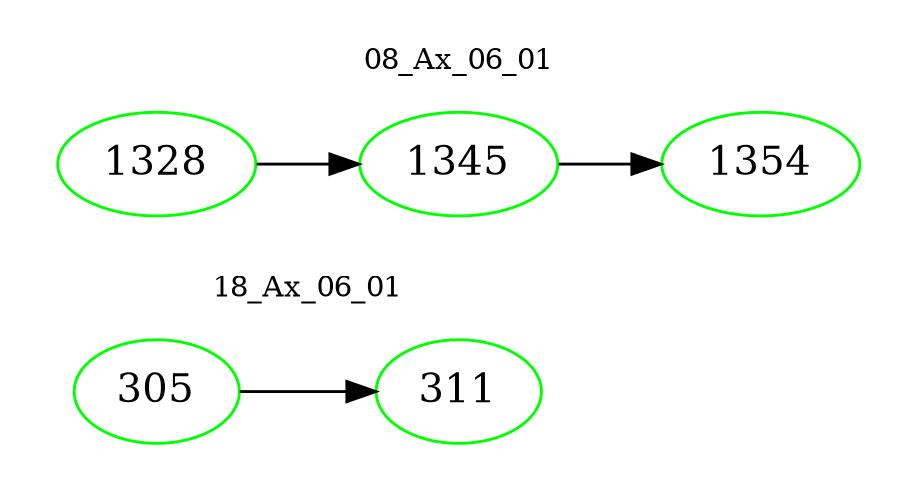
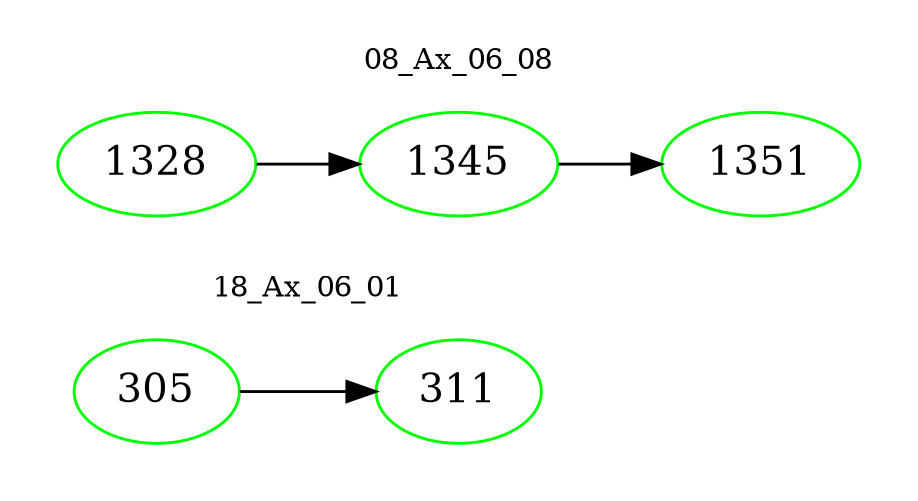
cluster "08_Ax_06_01": label "08_Ax_06_01" -> "08_Ax_06_08"
node "1354": label "1354" -> "1351"
